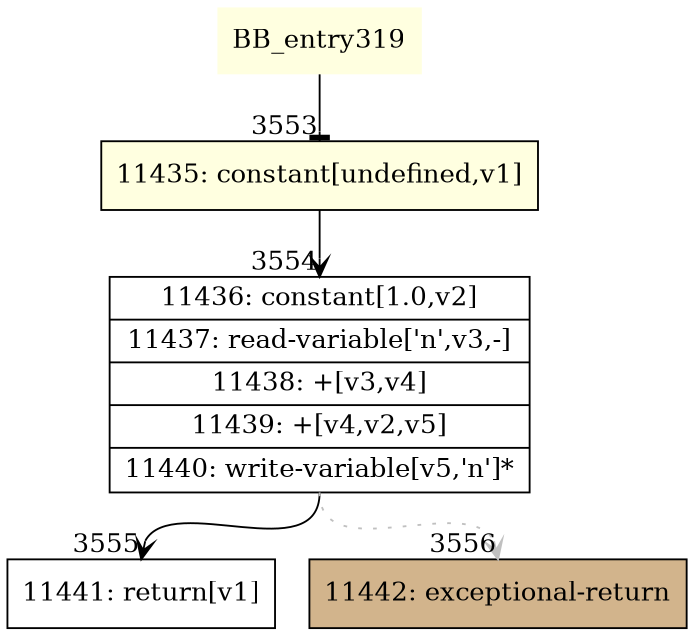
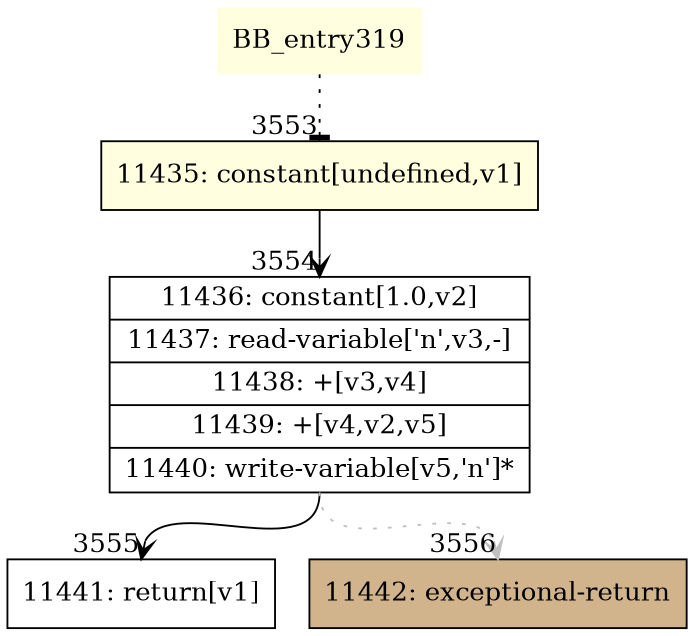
edge "BB_entry319" -> "11435: constant[undefined,v1]": style solid -> dotted
